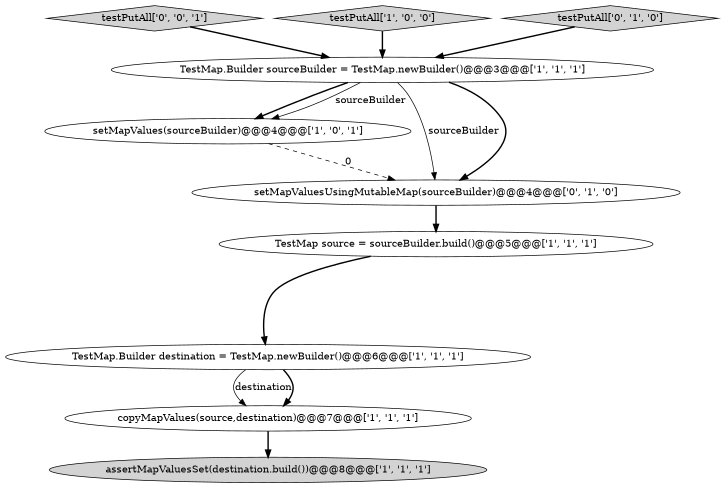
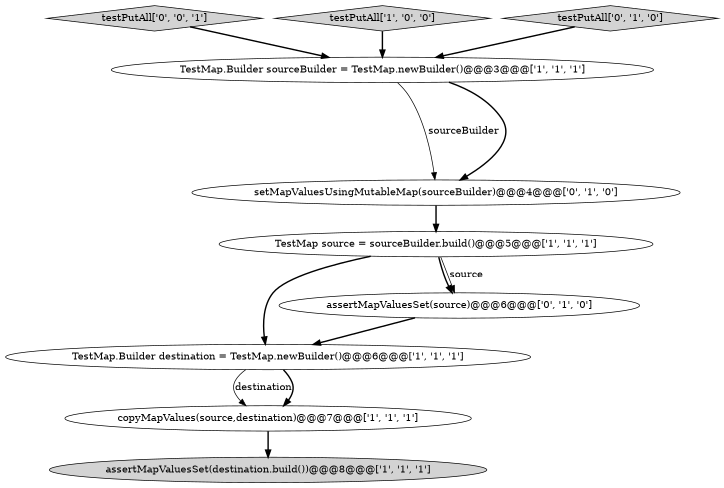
node "setMapValues(sourceBuilder)@@@4@@@['1', '0', '1']": removed
node "assertMapValuesSet(source)@@@6@@@['0', '1', '0']": added
